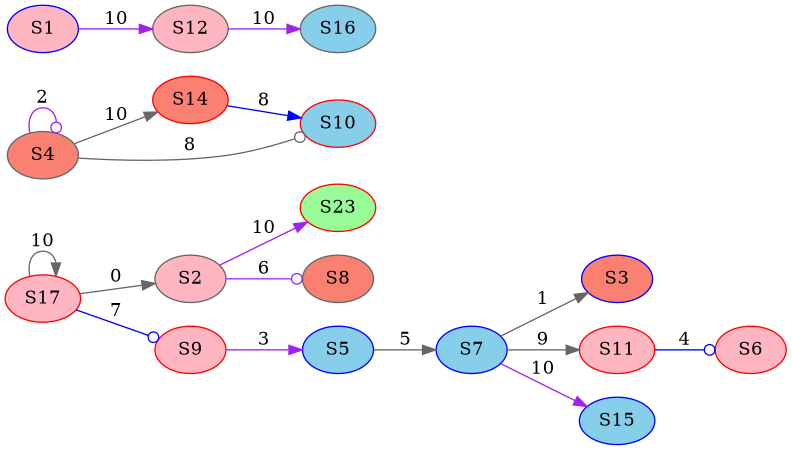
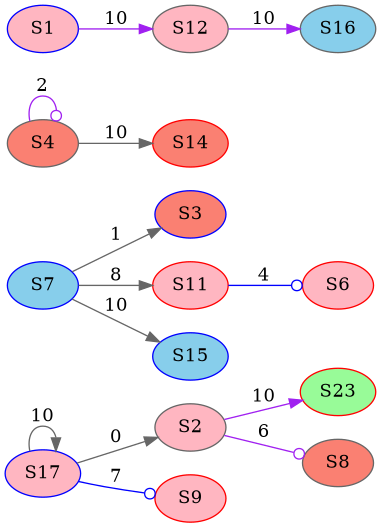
node "S10": removed
node "S17": color red -> blue
edge "S7" -> "S11": label "9" -> "8"
node "S5": removed
edge "S7" -> "S15": color purple -> gray40
